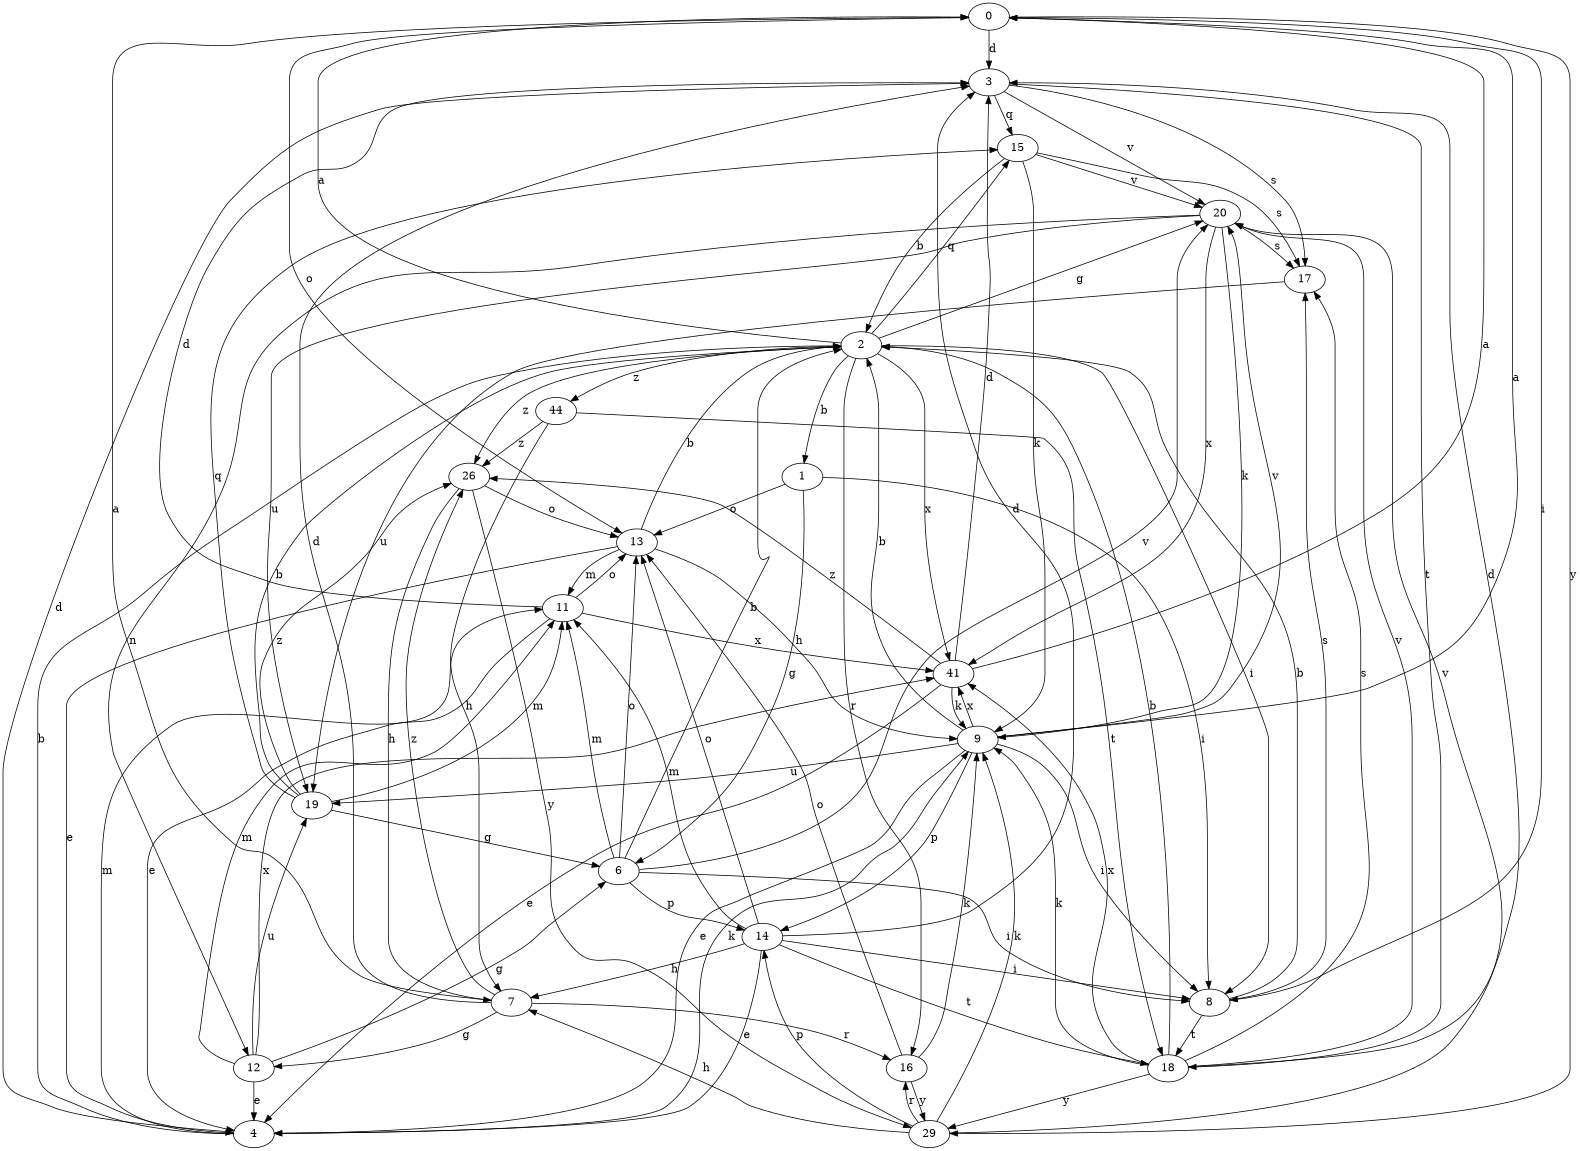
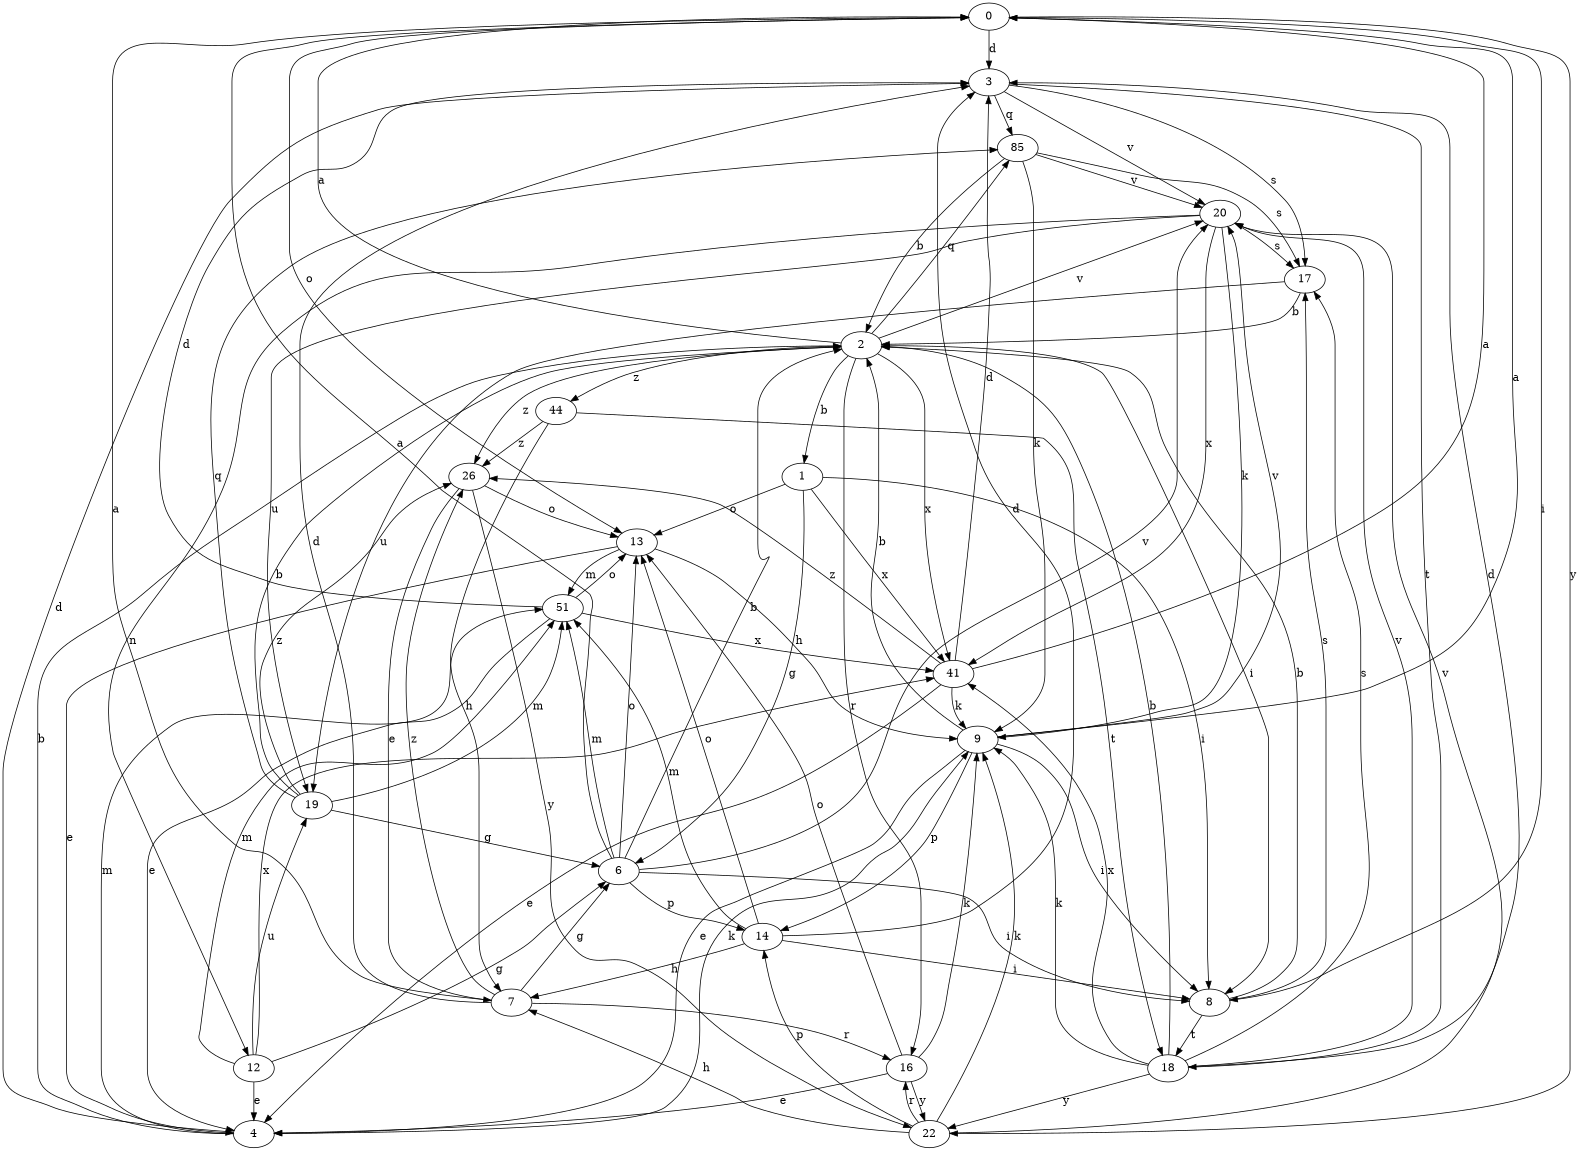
node "15": label "15" -> "85"
edge "6" -> "0": added, label "a"
edge "2" -> "20": label "g" -> "v"
edge "13" -> "2": now "17" -> "2"
node "11": label "11" -> "51"
edge "9" -> "41": now "1" -> "41"
edge "26" -> "7": label "h" -> "e"
edge "9" -> "19": removed, label "u"
edge "14" -> "18": removed, label "t"
edge "7" -> "12": now "7" -> "6"
edge "14" -> "4": now "16" -> "4"
node "29": label "29" -> "22"
